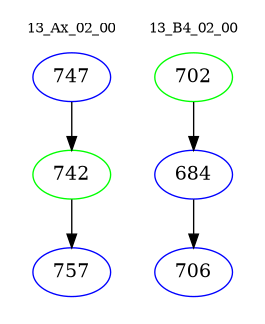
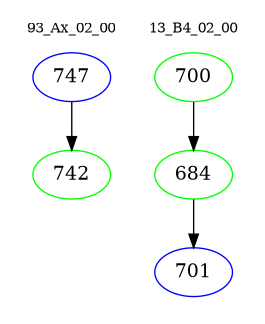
cluster "13_Ax_02_00": label "13_Ax_02_00" -> "93_Ax_02_00"
node "702": label "702" -> "700"
node "684": color blue -> green
node "757": removed
node "706": label "706" -> "701"
